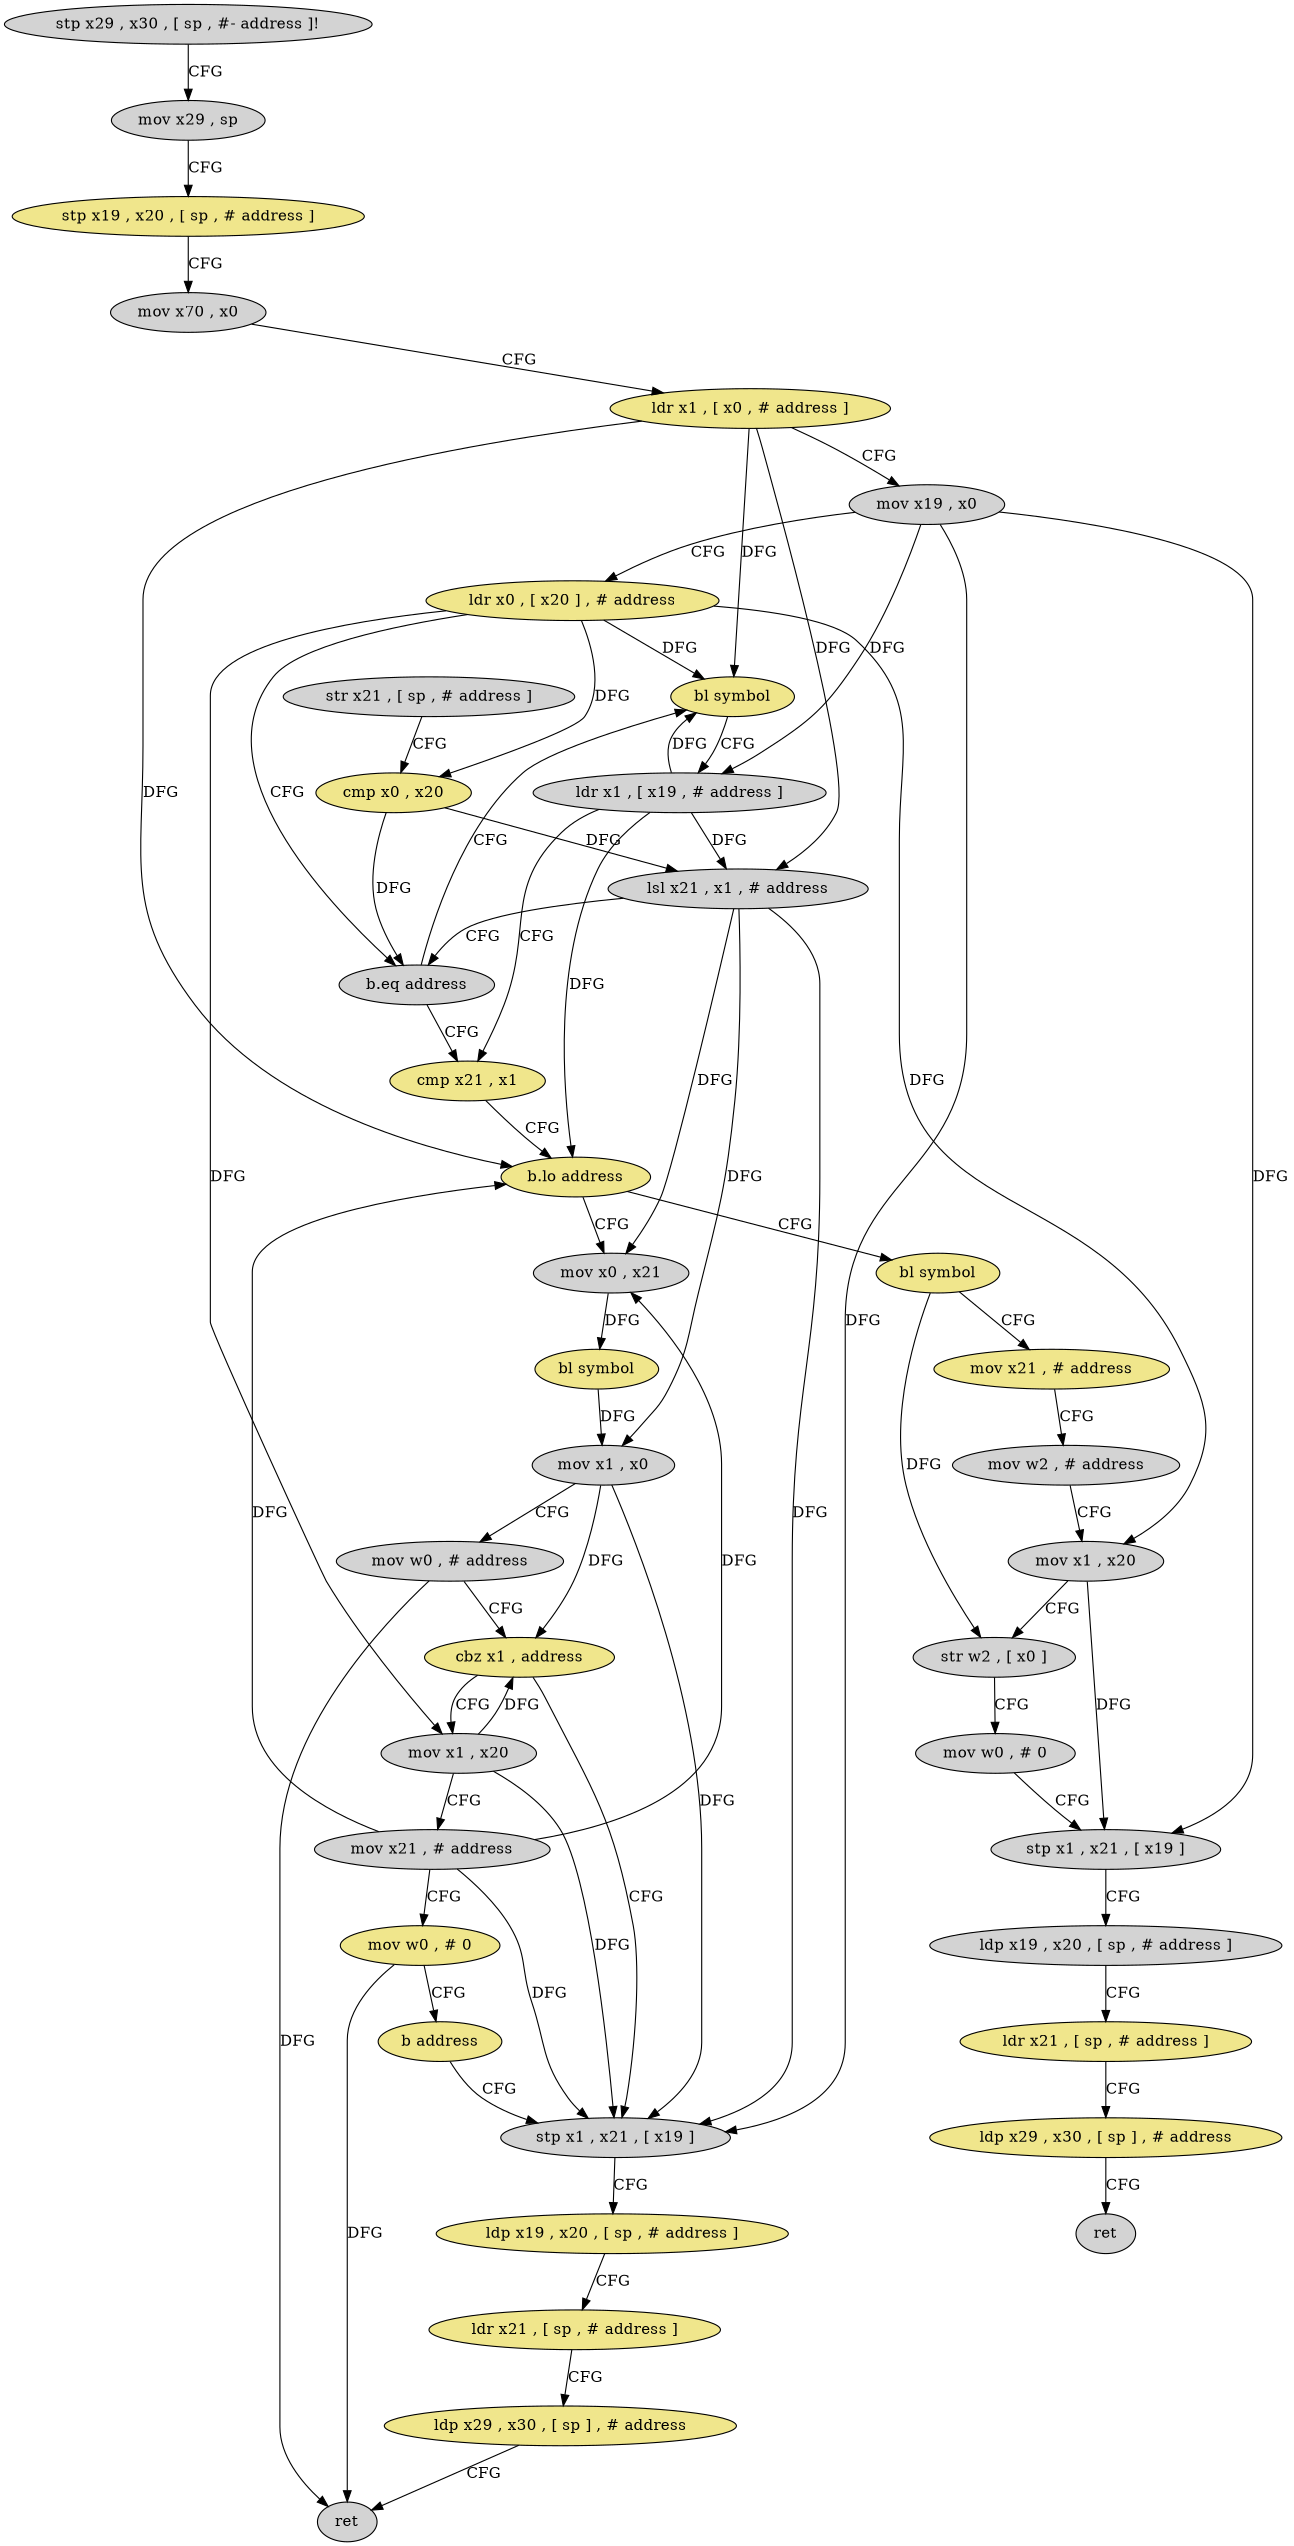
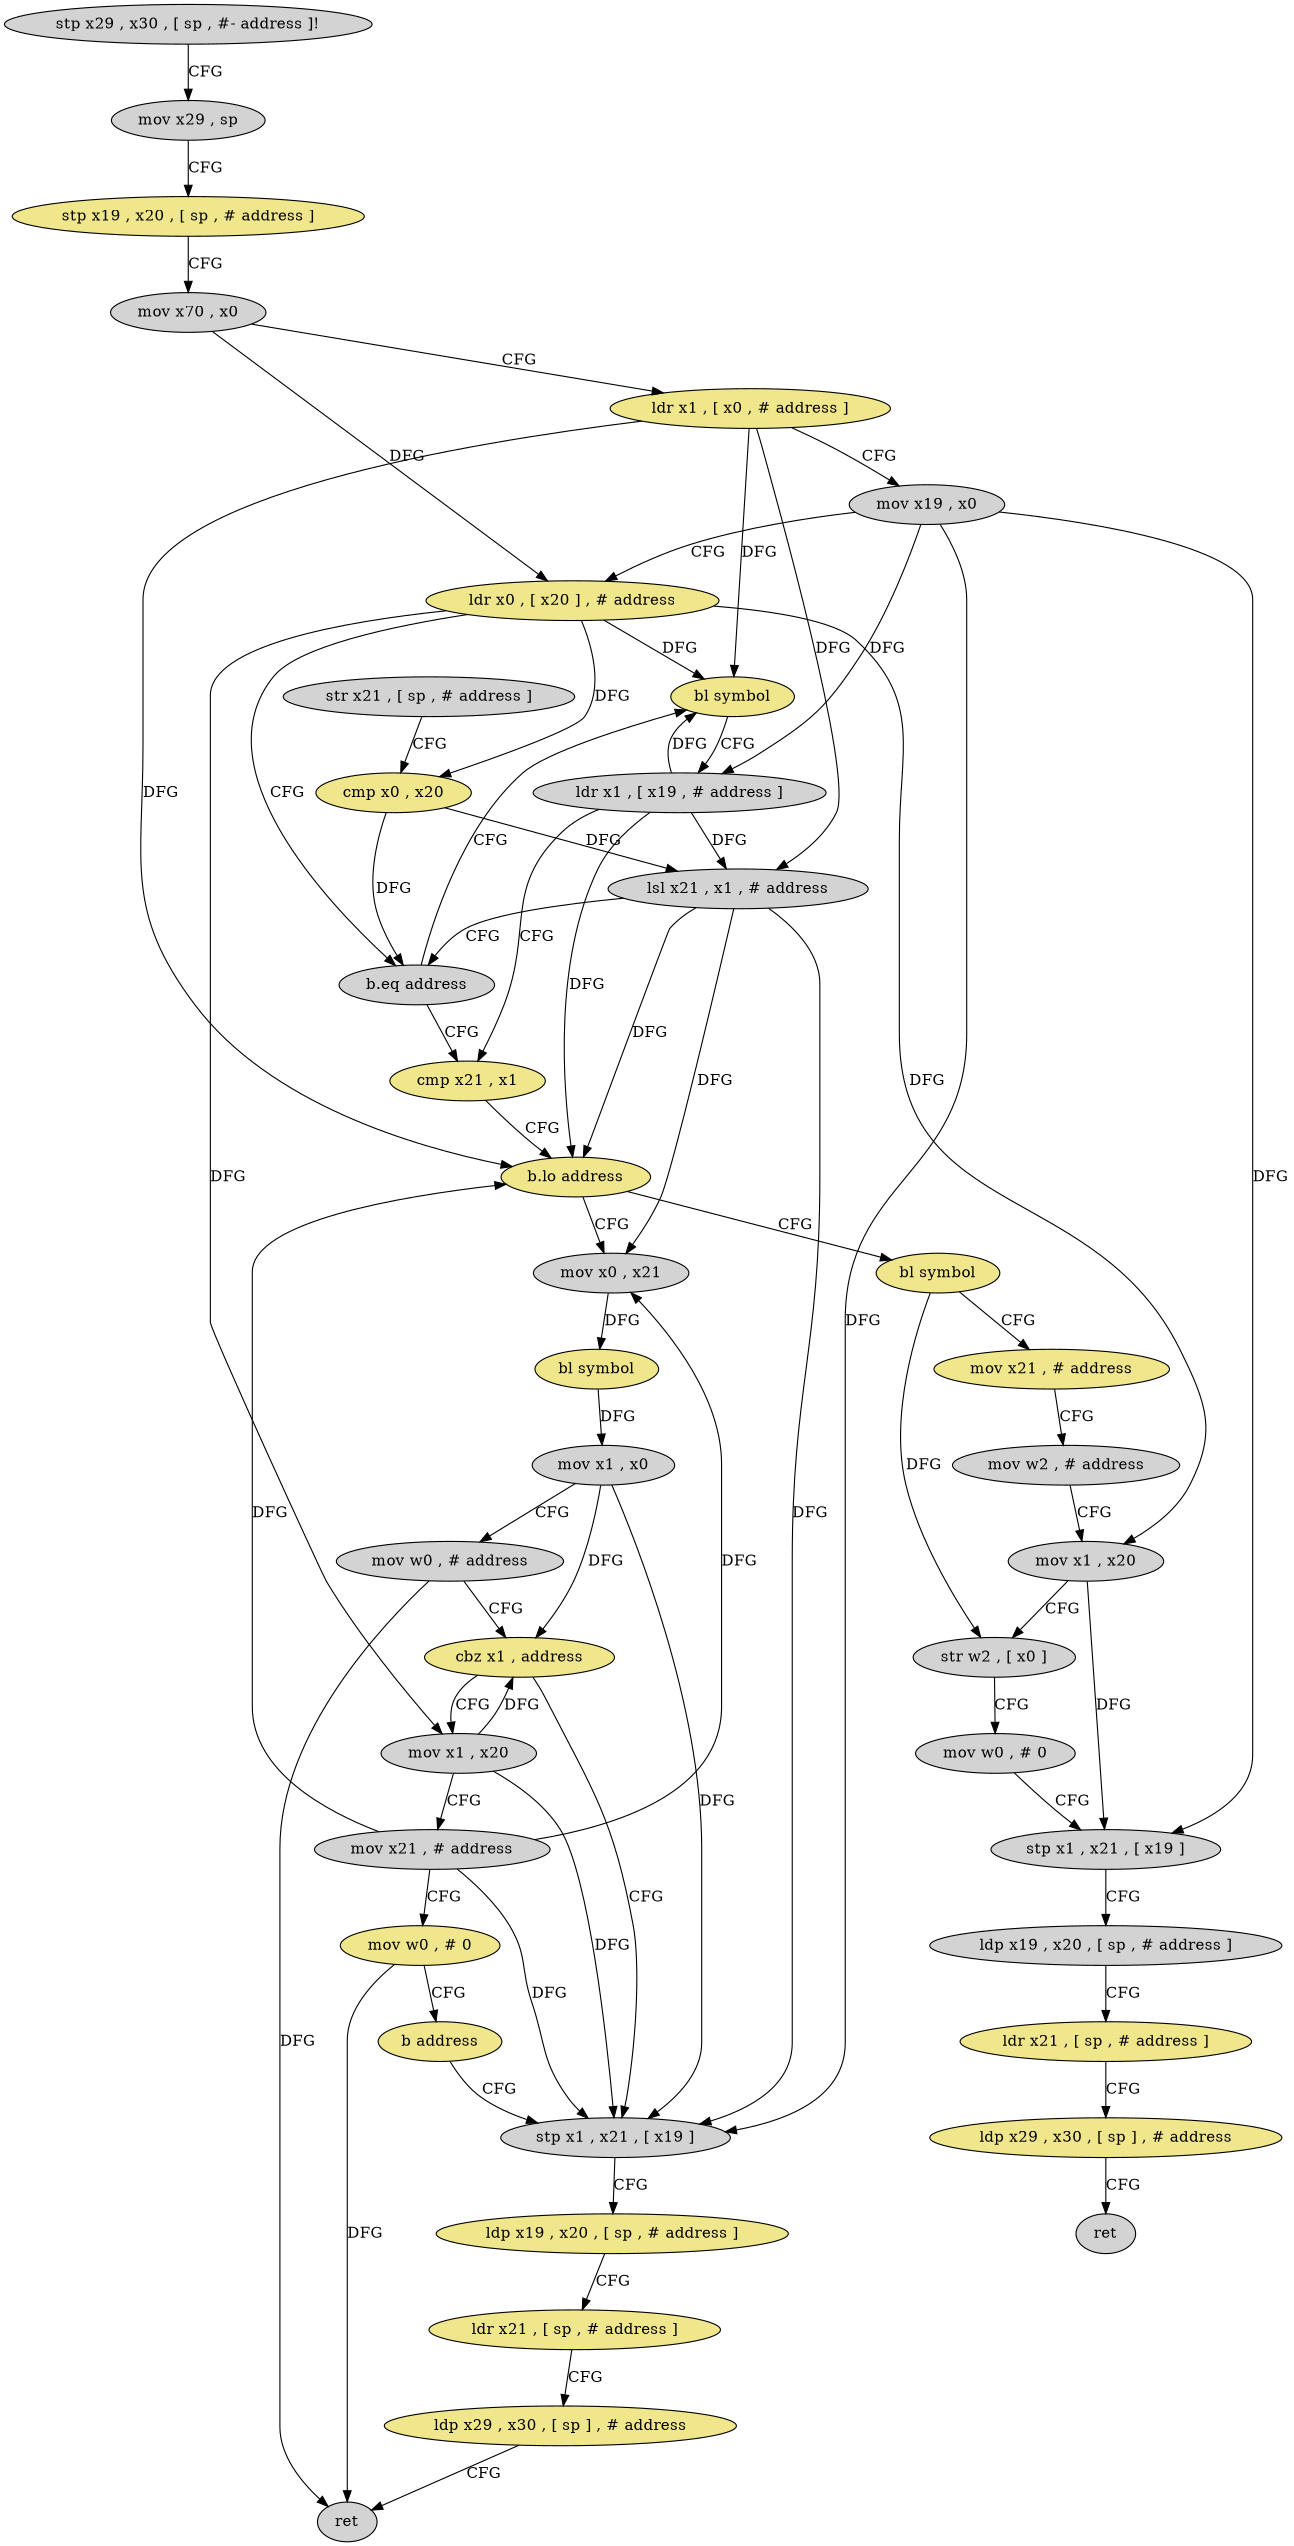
edge "mov x70 , x0" -> "ldr x0 , [ x20 ] , # address": added, label "DFG"
edge "lsl x21 , x1 , # address" -> "mov x1 , x0": now "lsl x21 , x1 , # address" -> "b.lo address"
